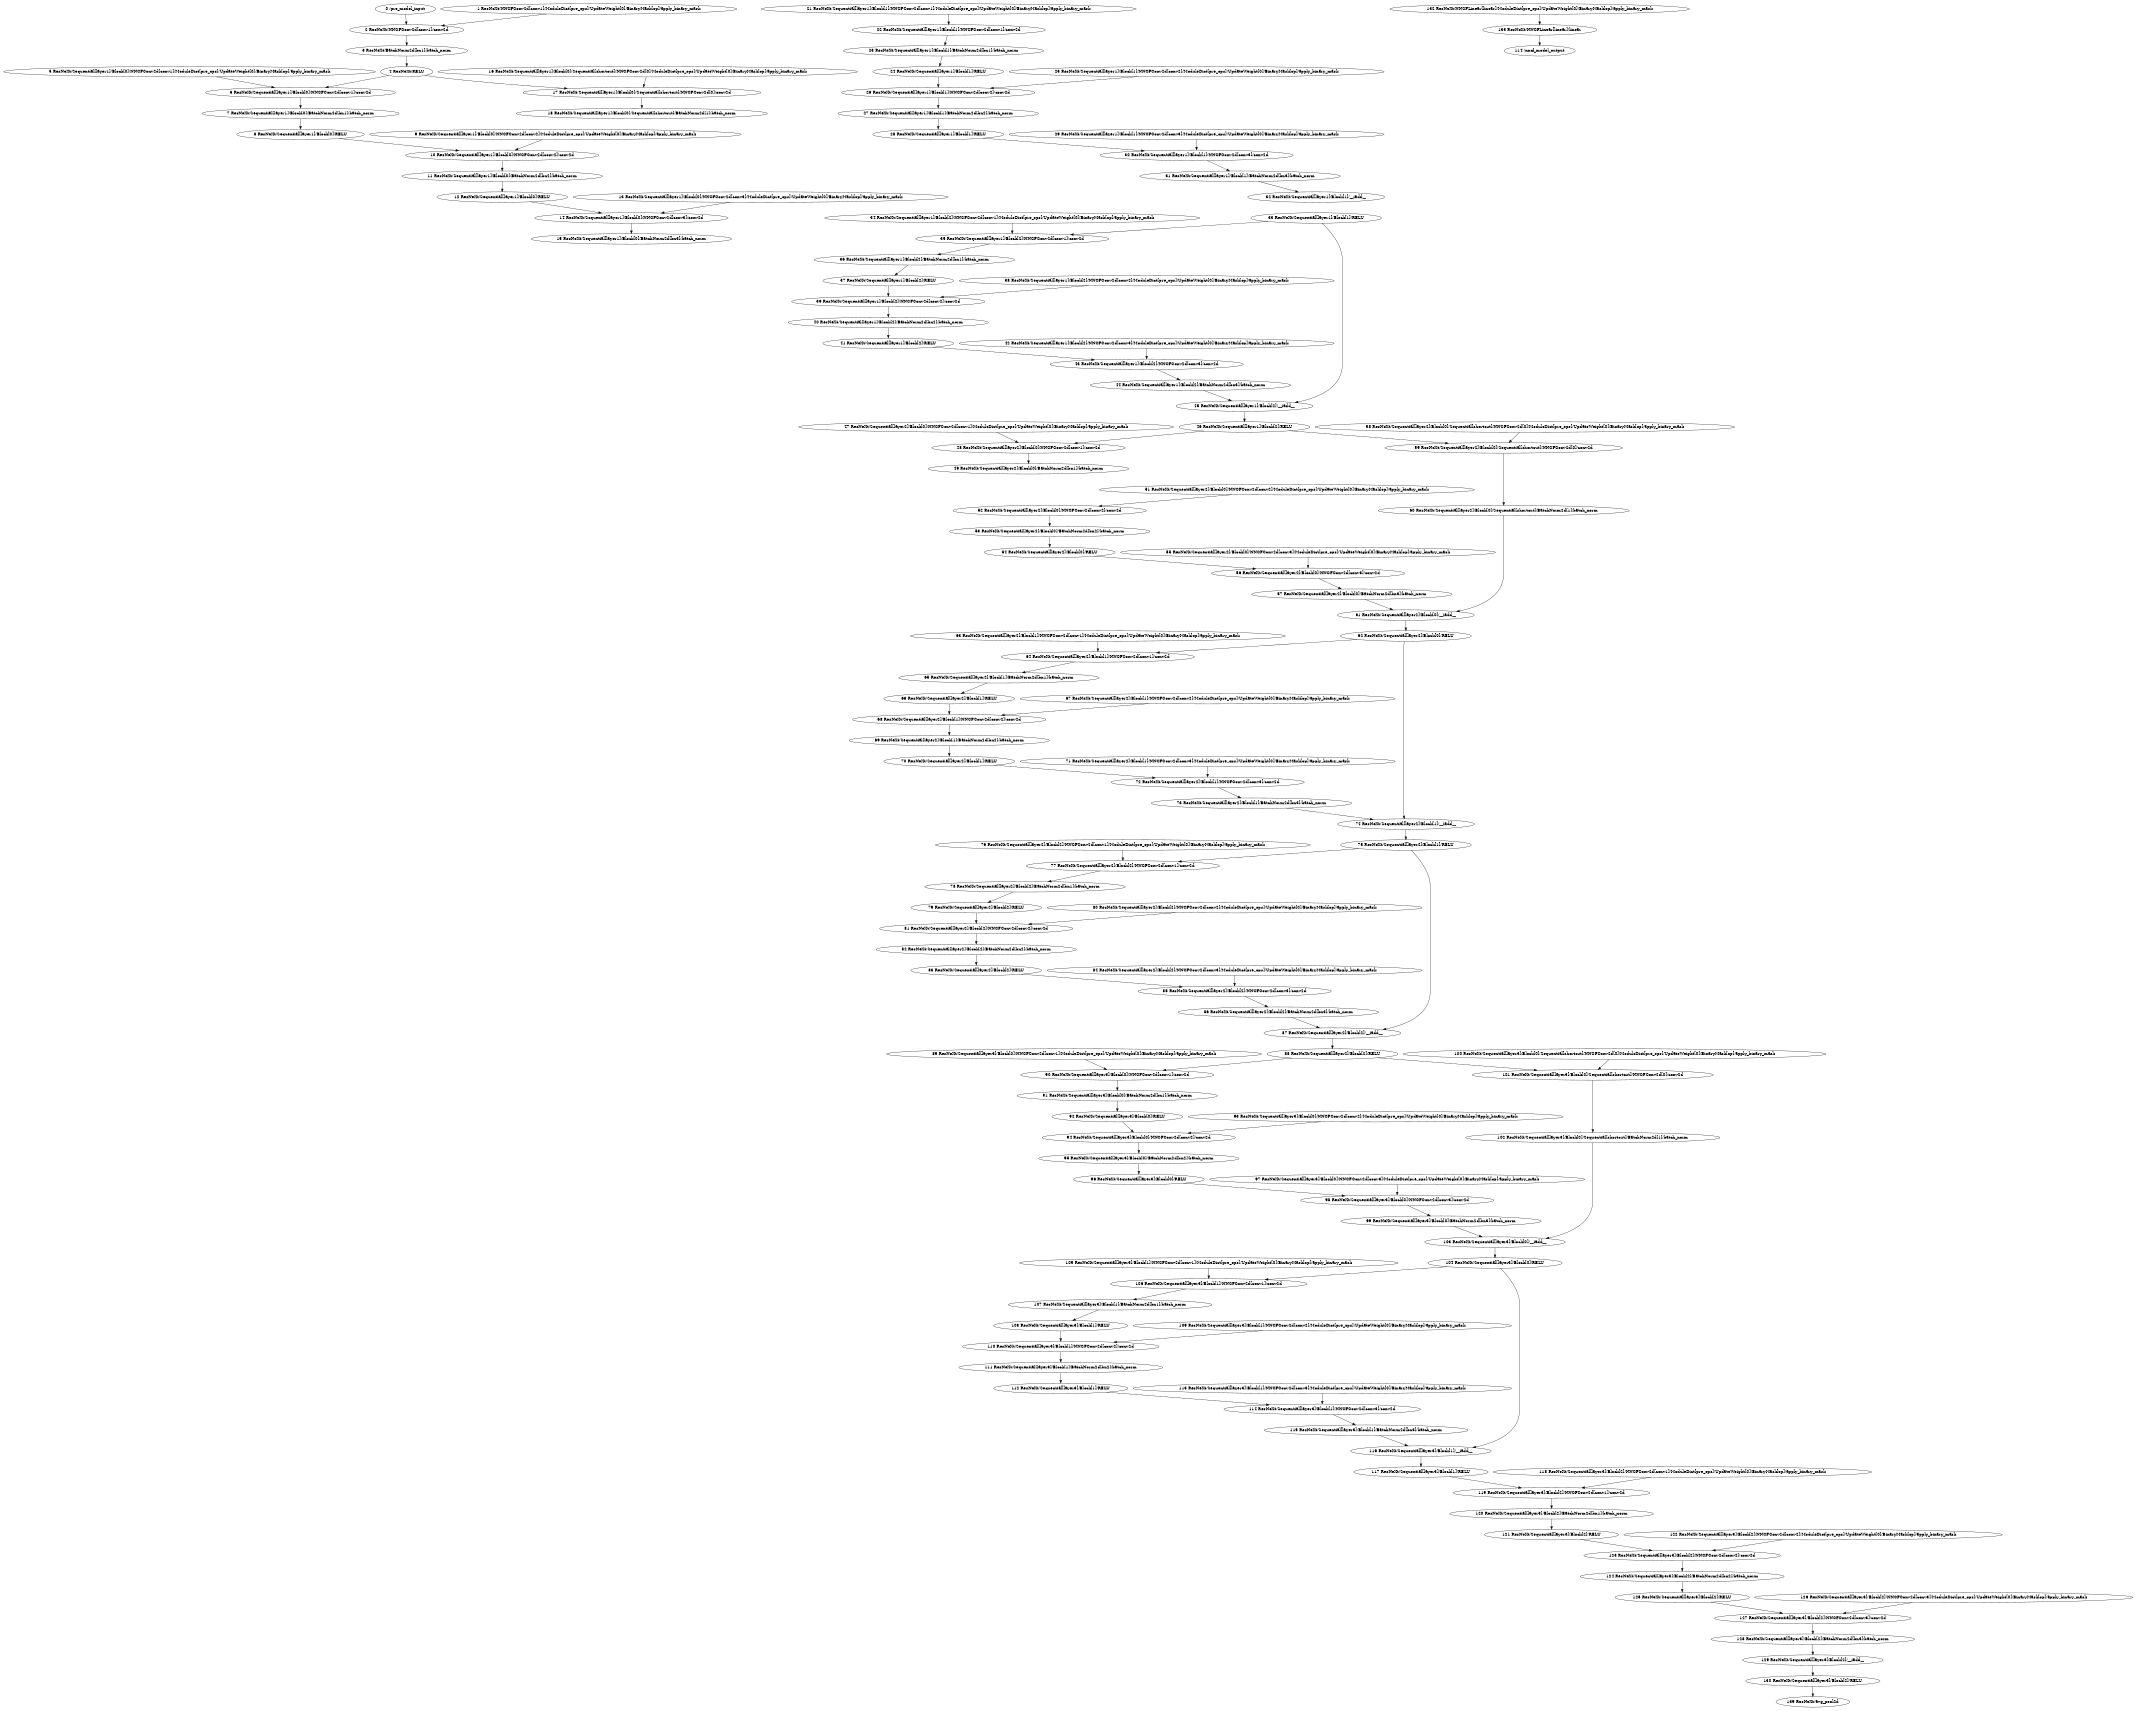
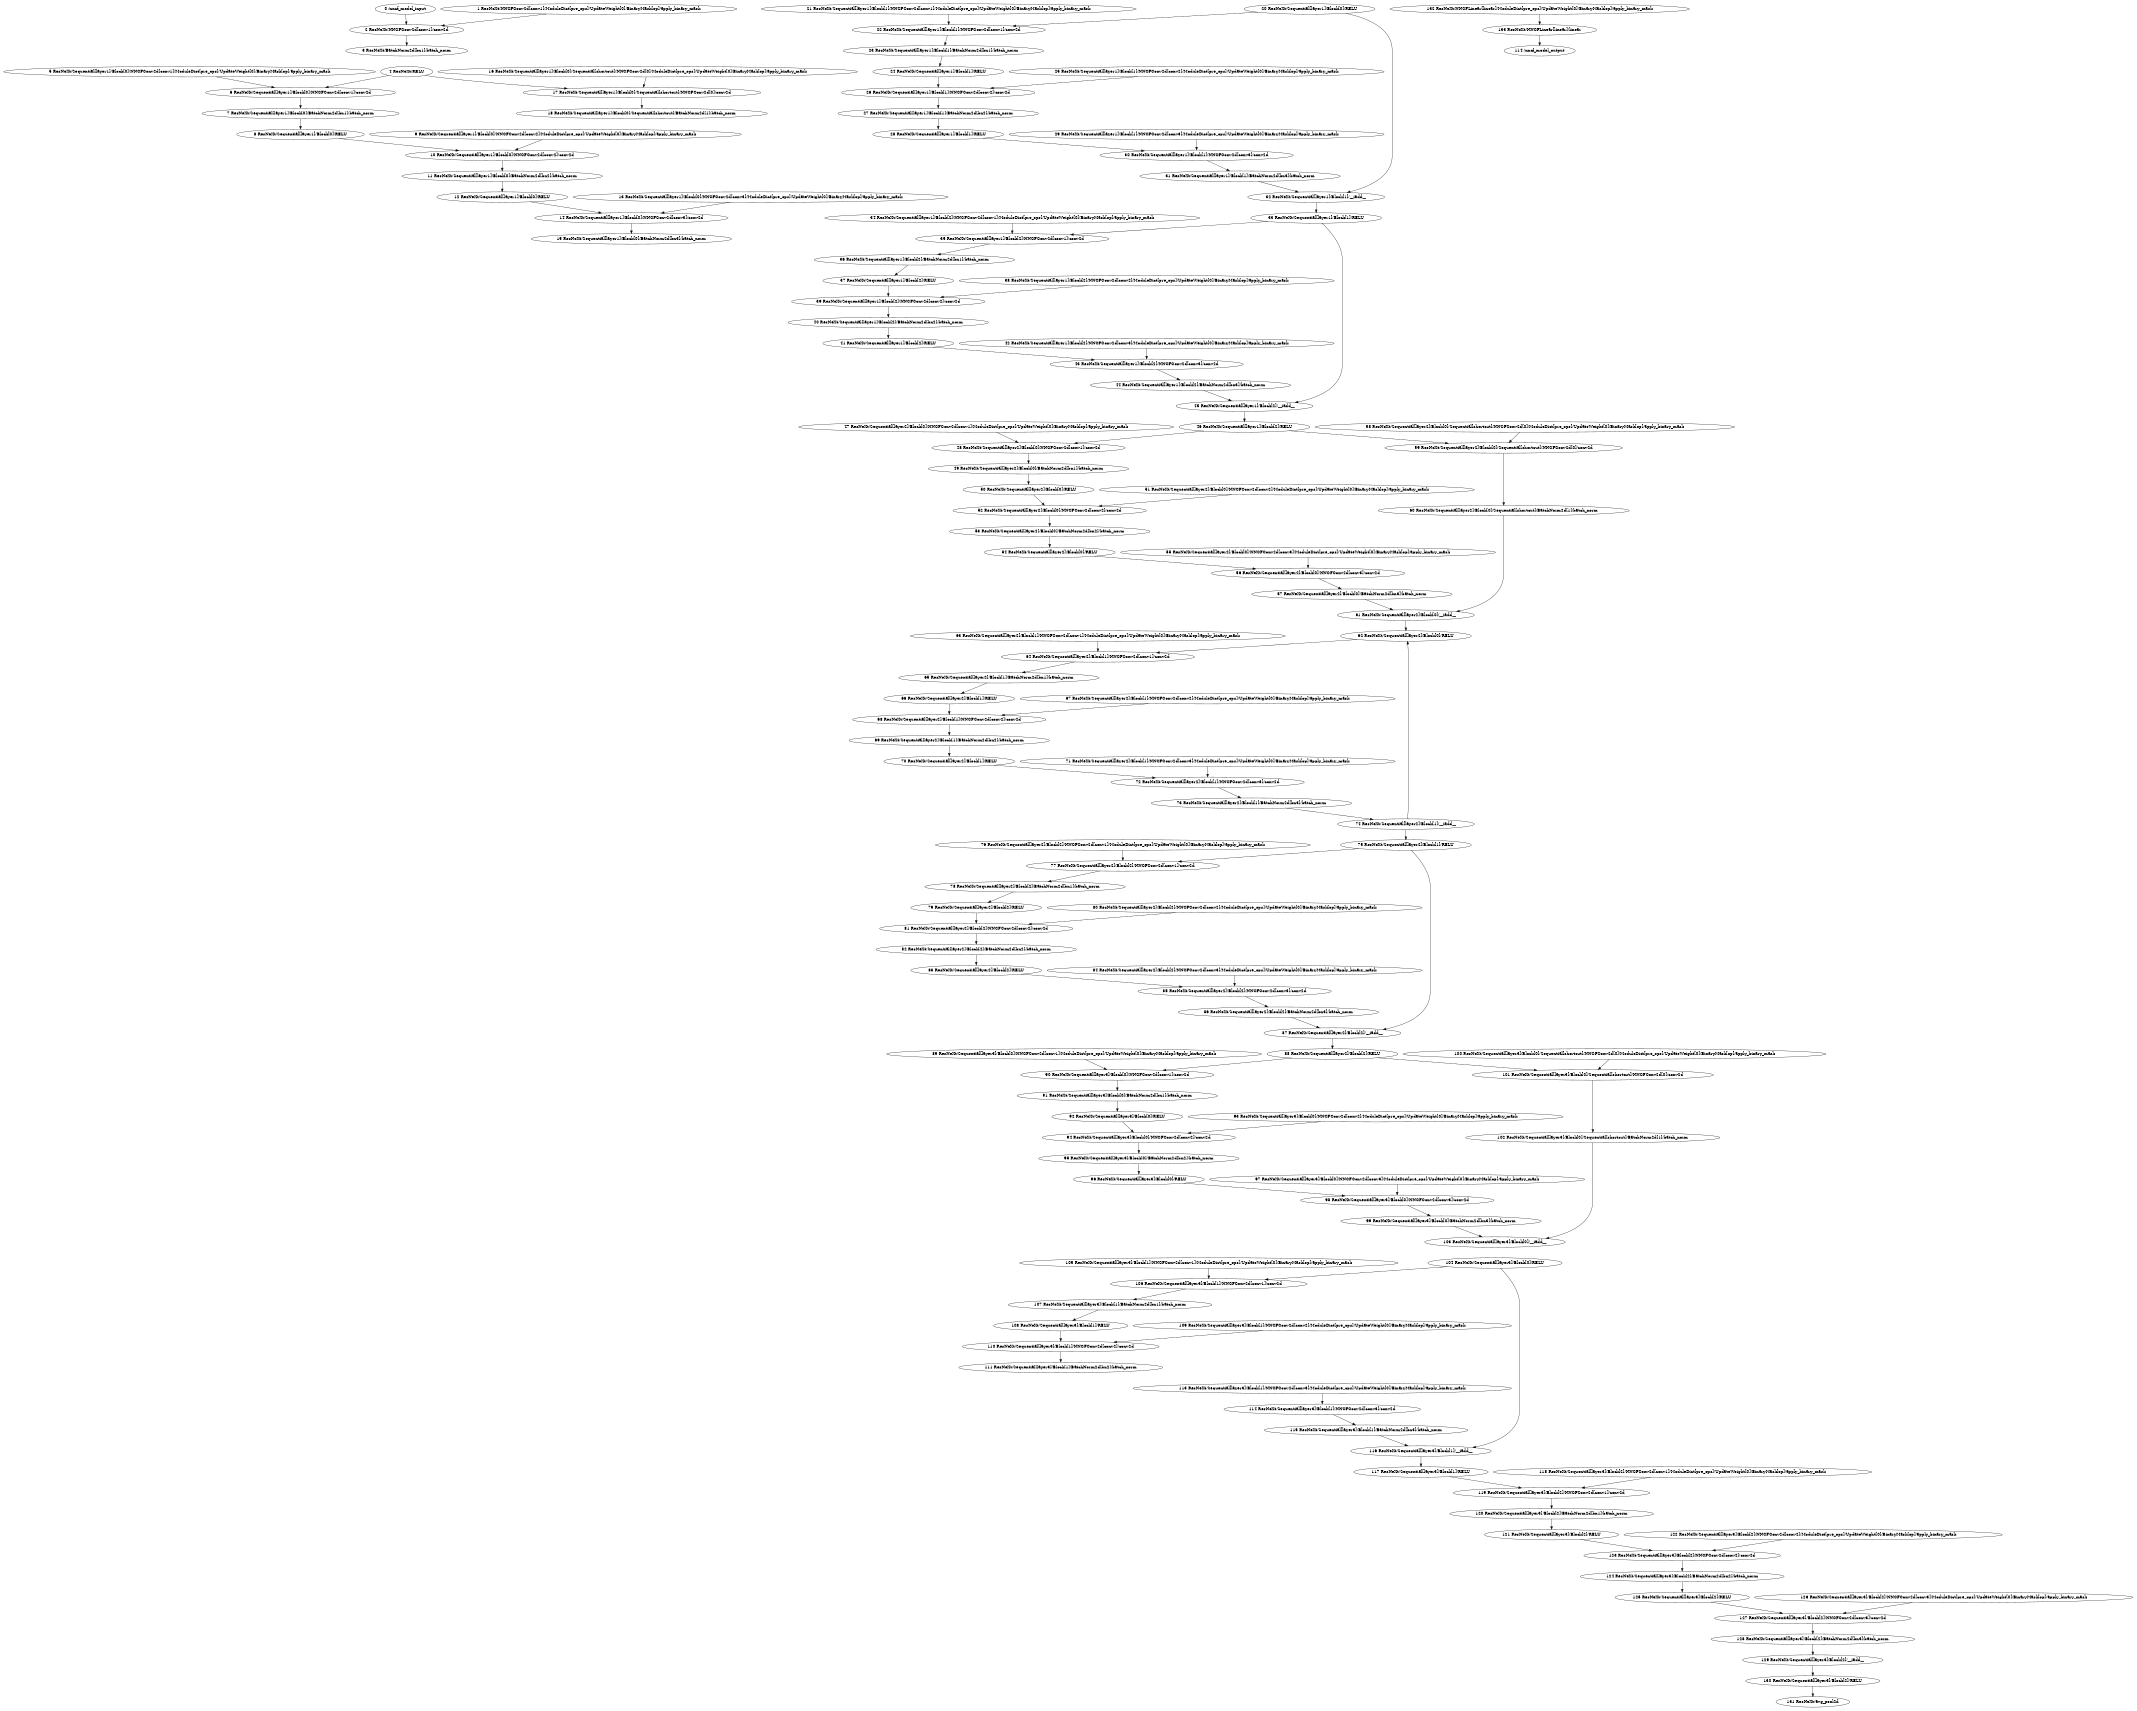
node "0 /pre_model_input": label "0 /pre_model_input" -> "0 /nncf_model_input"
node "20 ResNeXt/Sequential[layer1]/Block[0]/RELU": added
edge "3 ResNeXt/BatchNorm2d[bn1]/batch_norm" -> "4 ResNeXt/RELU": removed
edge "32 ResNeXt/Sequential[layer1]/Block[1]/__iadd__" -> "33 ResNeXt/Sequential[layer1]/Block[1]/RELU": added
node "50 ResNeXt/Sequential[layer2]/Block[0]/RELU": added
edge "62 ResNeXt/Sequential[layer2]/Block[0]/RELU" -> "74 ResNeXt/Sequential[layer2]/Block[1]/__iadd__": reversed
edge "103 ResNeXt/Sequential[layer3]/Block[0]/__iadd__" -> "104 ResNeXt/Sequential[layer3]/Block[0]/RELU": removed
node "112 ResNeXt/Sequential[layer3]/Block[1]/RELU": removed
node "139 ResNeXt/avg_pool2d": label "139 ResNeXt/avg_pool2d" -> "131 ResNeXt/avg_pool2d"
